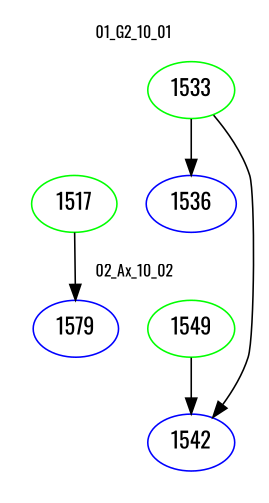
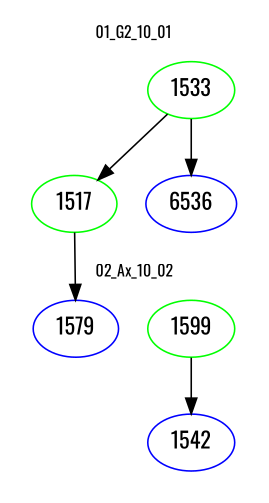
node "1536": label "1536" -> "6536"
edge "1533" -> "1542": now "1533" -> "1517"
node "1549": label "1549" -> "1599"
